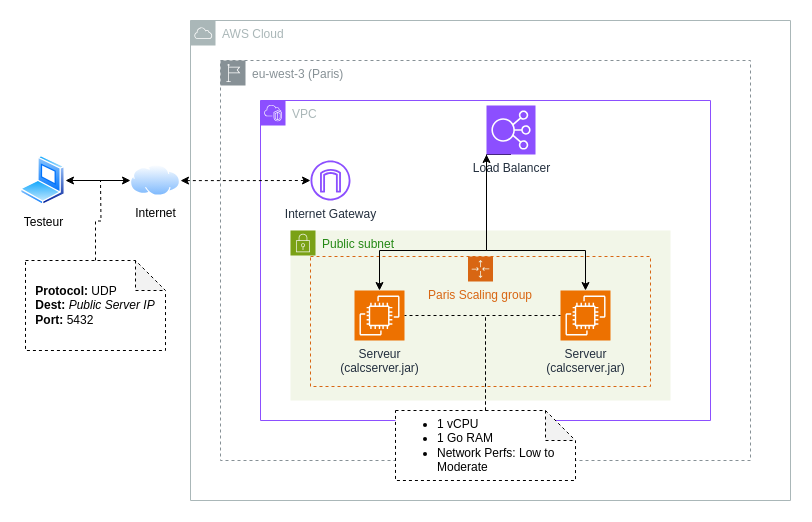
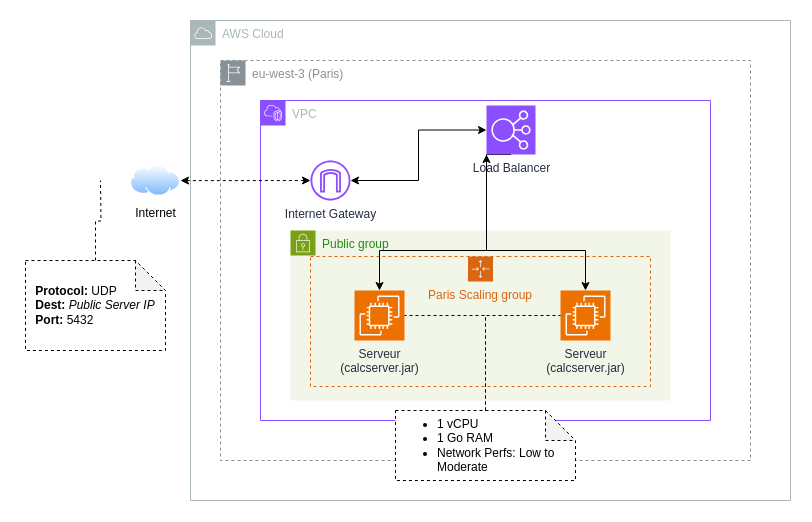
edge "Load Balancer" -- "Internet Gateway": added
node "Testeur": removed
edge "Testeur" -- "Internet": removed
node "Public subnet": label "Public subnet" -> "Public group"
